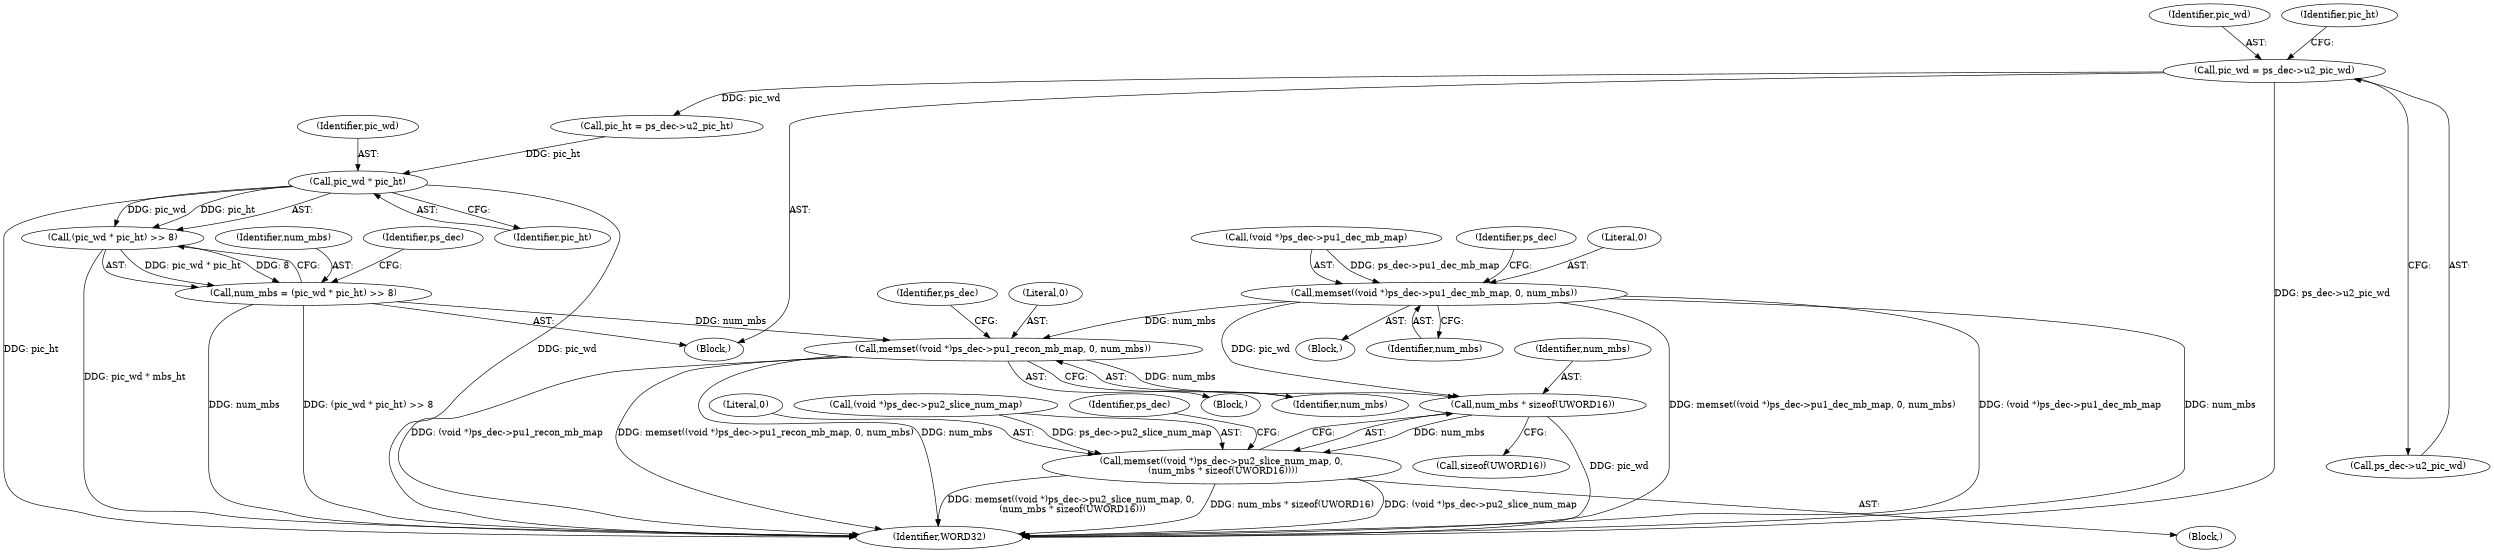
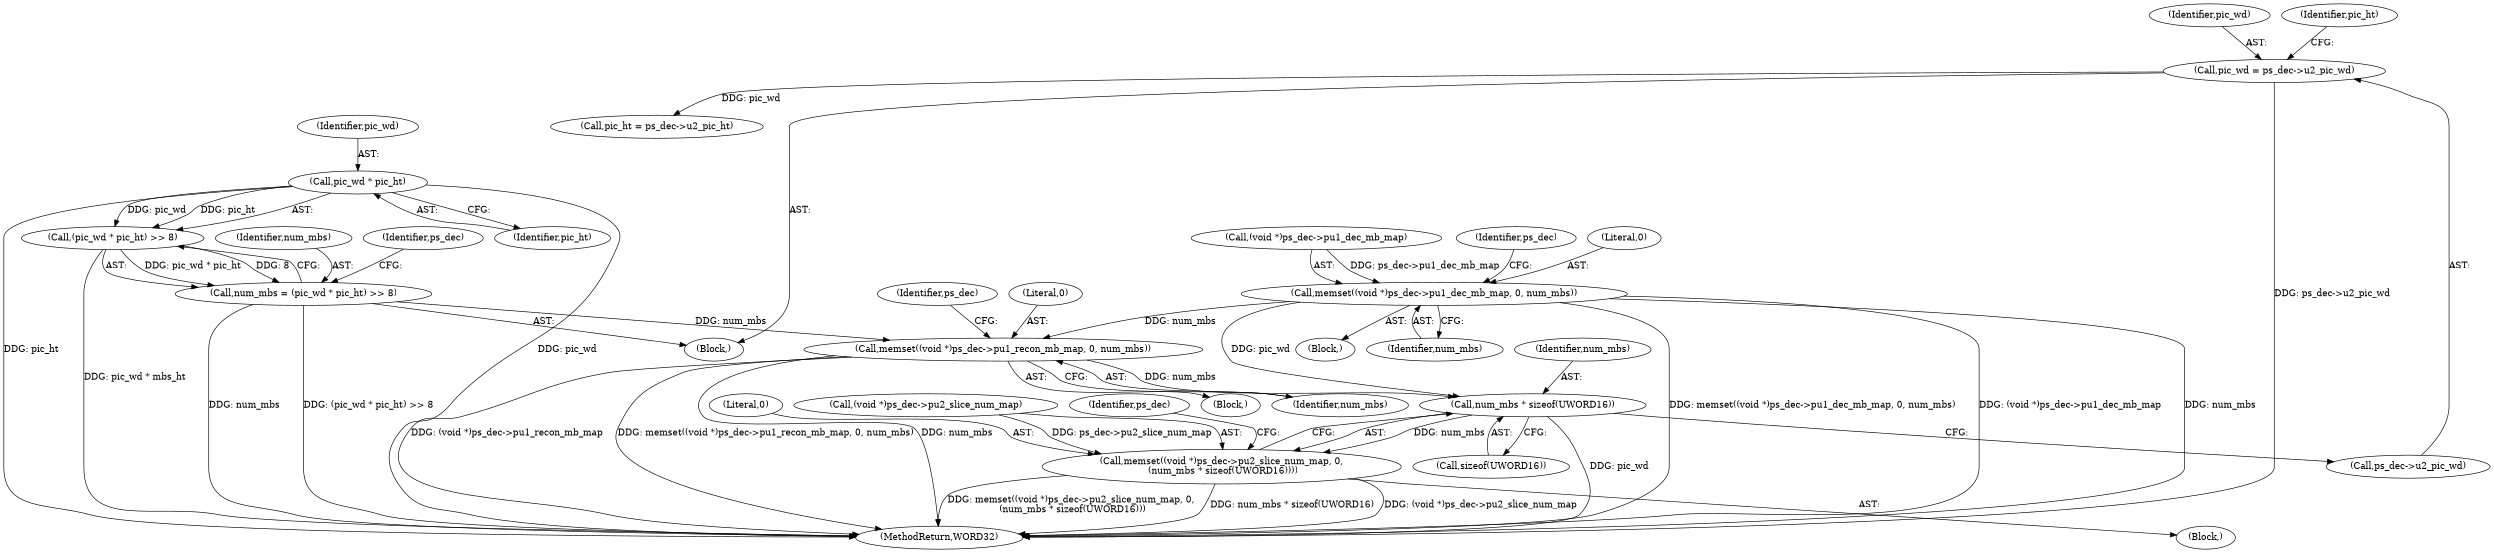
edge "(Call,pic_ht = ps_dec->u2_pic_ht)" -> "(Call,pic_wd * pic_ht)": removed, label "DDG: pic_ht"
edge "(Call,pic_wd = ps_dec->u2_pic_wd)" -> "(Call,ps_dec->u2_pic_wd)": now "(Call,num_mbs * sizeof(UWORD16))" -> "(Call,ps_dec->u2_pic_wd)"
edge "(Call,sizeof(UWORD16))" -> "(Call,num_mbs * sizeof(UWORD16))": added, label "AST:"
node "(Identifier,WORD32)": label "(Identifier,WORD32)" -> "(MethodReturn,WORD32)"
